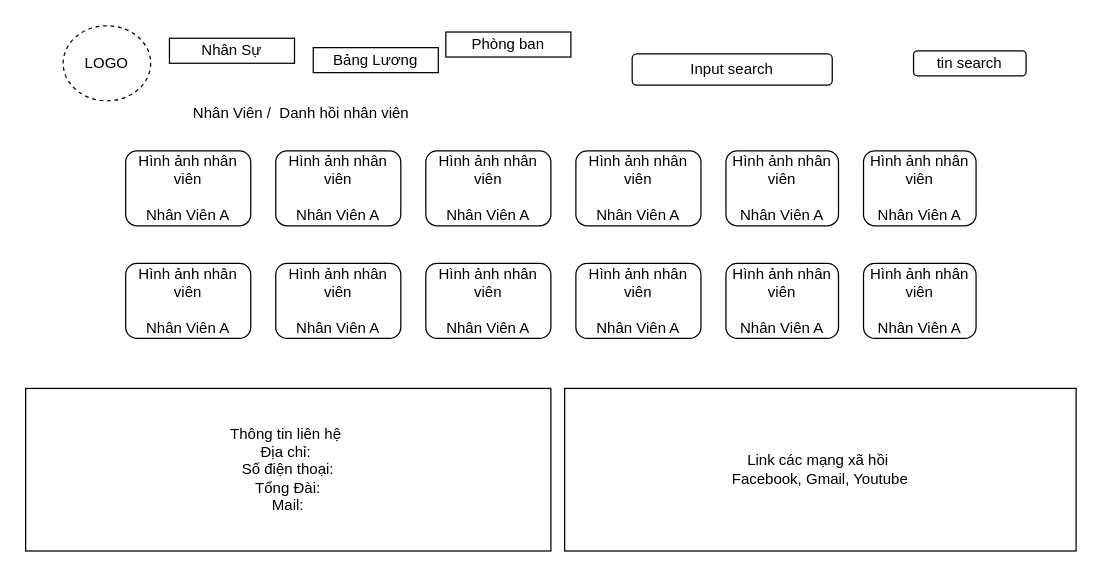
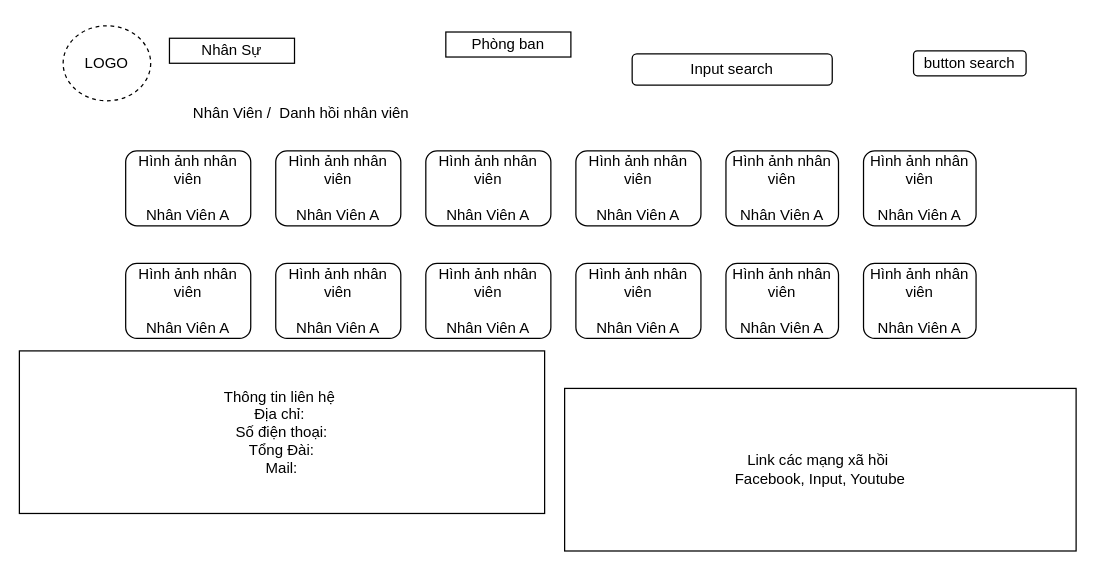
node "Bảng Lương": removed
node "tin search": label "tin search" -> "button search"
node "Thông tin liên hệ Địa chỉ: Số điện thoại: Tổng Đài: Mail:": moved (288, 469) -> (282, 432)
node "Link các mạng xã hồi Facebook, Gmail, Youtube": label "Link các mạng xã hồi Facebook, Gmail, Youtube" -> "Link các mạng xã hồi Facebook, Input, Youtube"
